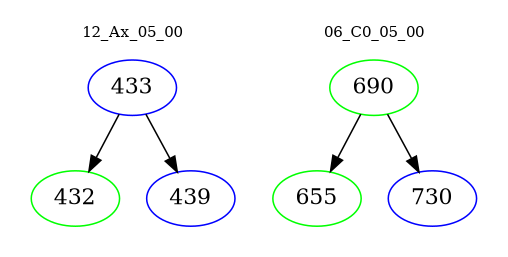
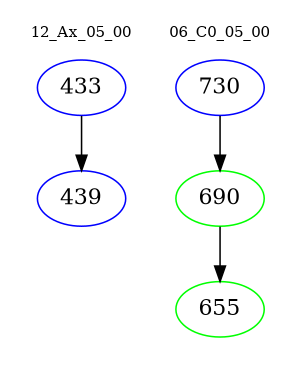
edge "690" -> "730": reversed
node "432": removed
